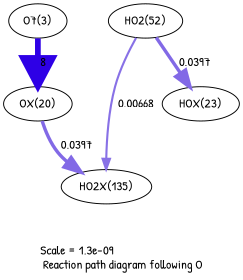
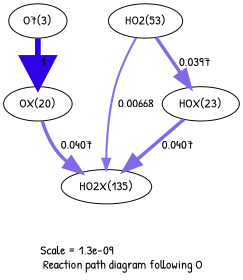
node "HO2(52)": label "HO2(52)" -> "HO2(53)"
edge "O7(3)" -> "OX(20)": label " 8" -> " 1"
edge "HOX(23)" -> "HO2X(135)": added, label "0.0407"
edge "OX(20)" -> "HO2X(135)": label " 0.0397" -> " 0.0407"
